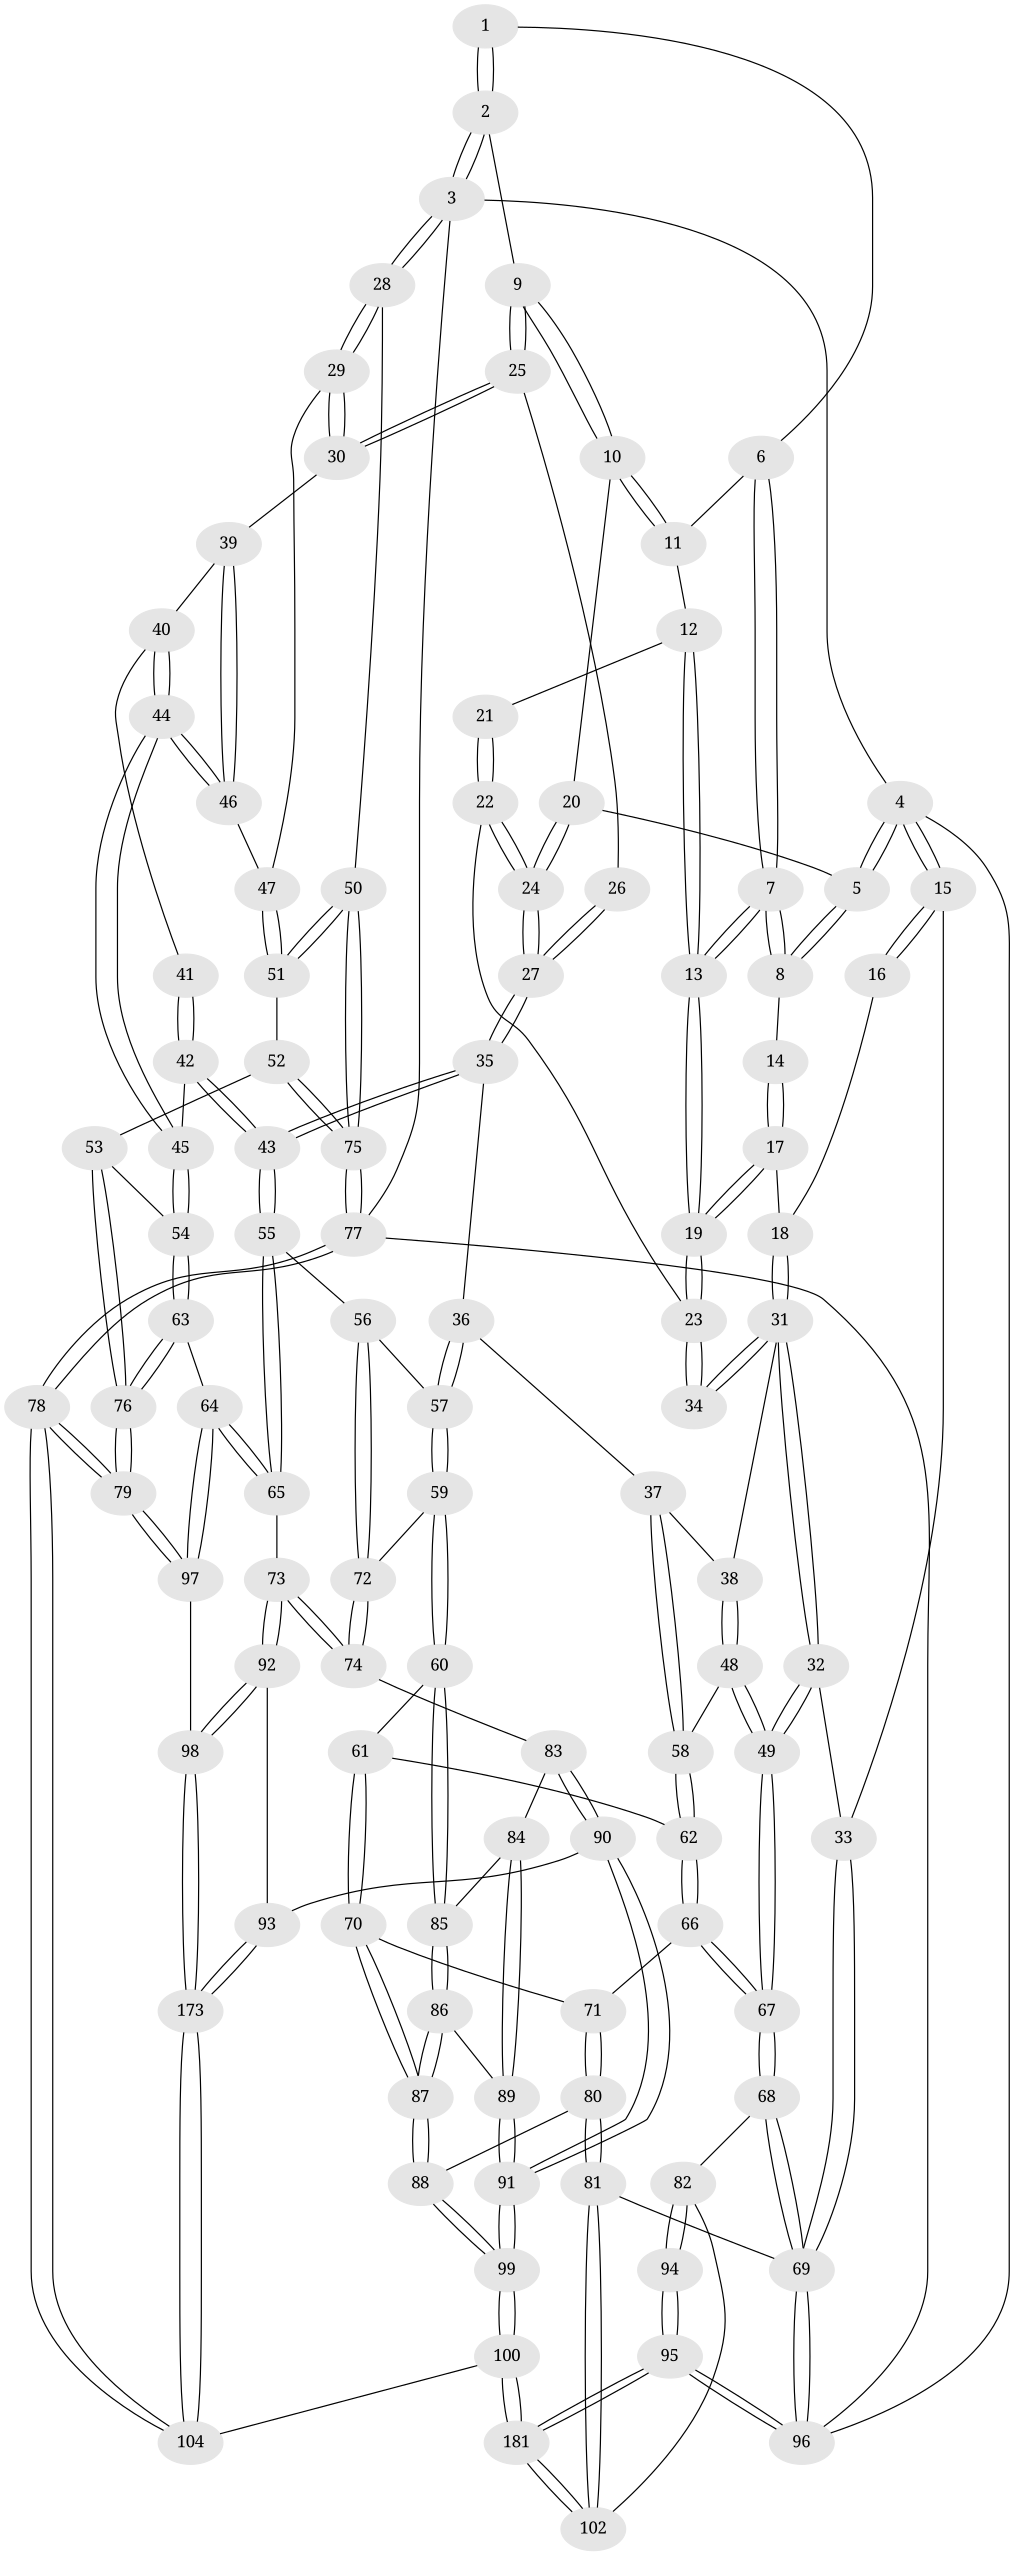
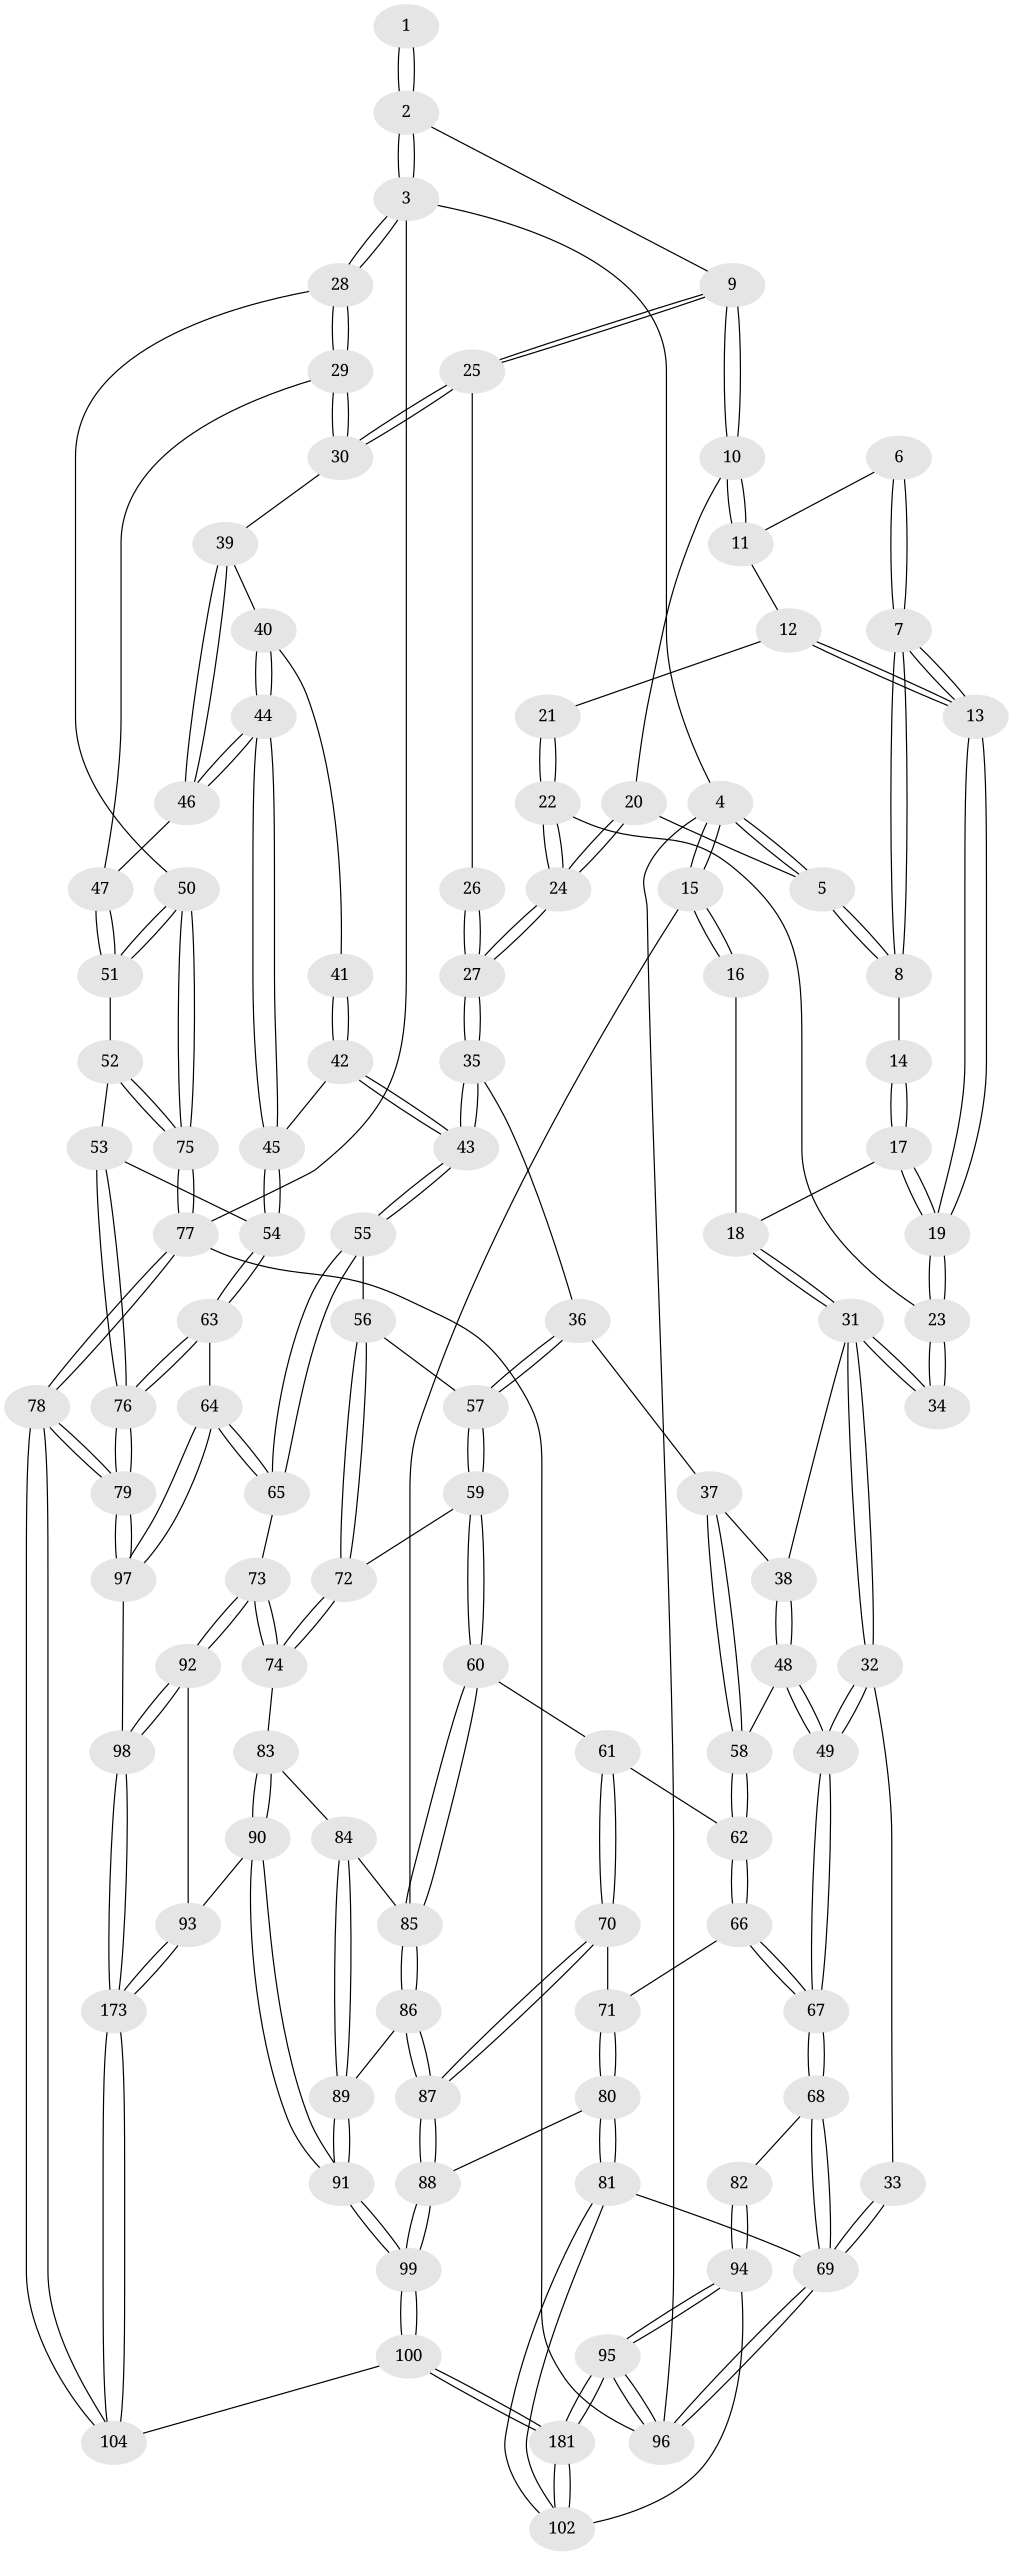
edge "1" -- "6": removed
edge "15" -- "33": now "15" -- "85"
edge "82" -- "102": now "94" -- "102"
